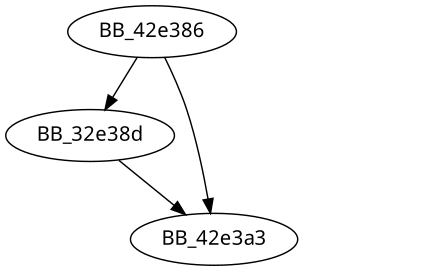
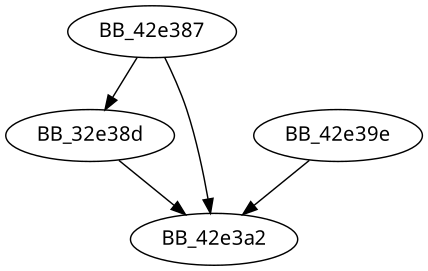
node "BB_42e386": label "BB_42e386" -> "BB_42e387"
node "BB_42e39e": added
node "BB_42e3a3": label "BB_42e3a3" -> "BB_42e3a2"
